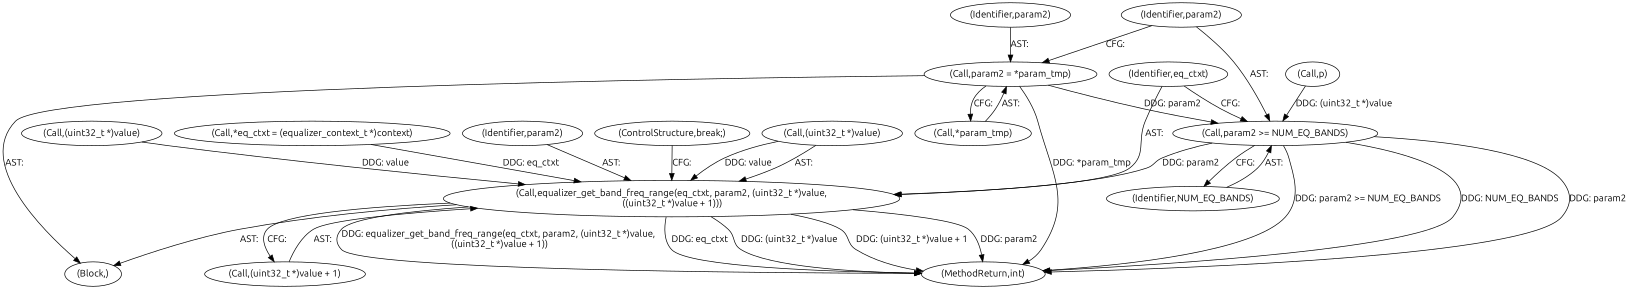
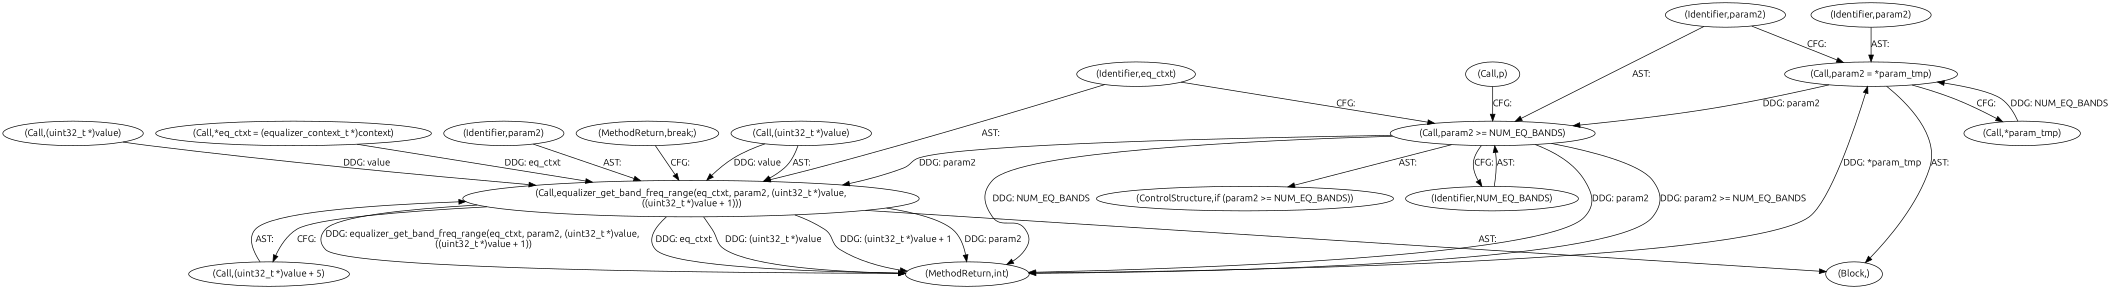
edge "(Call,*param_tmp)" -> "(Call,param2 = *param_tmp)": label "AST: " -> "DDG: NUM_EQ_BANDS"
edge "(Call,p)" -> "(Call,param2 >= NUM_EQ_BANDS)": label "DDG: (uint32_t *)value" -> "CFG: "
node "(ControlStructure,break;)": label "(ControlStructure,break;)" -> "(MethodReturn,break;)"
edge "(Call,param2 = *param_tmp)" -> "(MethodReturn,int)": reversed
node "(ControlStructure,if (param2 >= NUM_EQ_BANDS))": added
node "(Call,(uint32_t *)value + 1)": label "(Call,(uint32_t *)value + 1)" -> "(Call,(uint32_t *)value + 5)"
